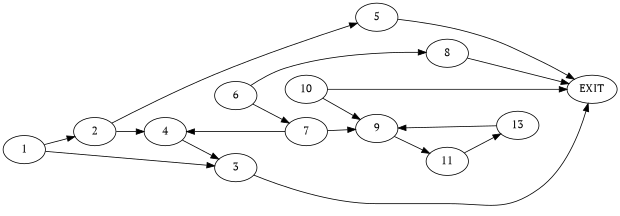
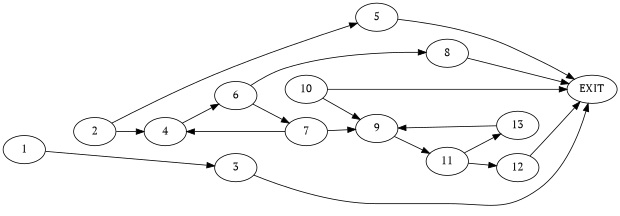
edge "1" -> "2": removed
edge "4" -> "3": now "4" -> "6"
node "12": added
